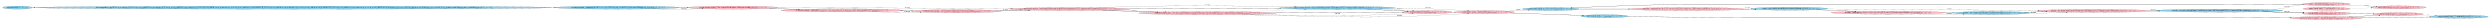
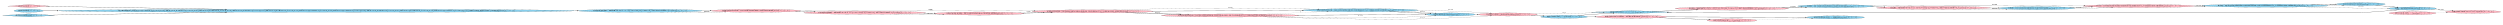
node "tuples = getTuples(pstream)@@@21@@@['0', '0', '1']": fillcolor lightpink -> skyblue
node "testParallelEOF['0', '1', '0']": added
node "assertOrder(tuples,0,1,2,3,4,7,6,8,9)@@@13@@@['0', '0', '1']": shape ellipse -> diamond
node "attachStreamFactory(pstream)@@@10@@@['1', '1', '1']": fillcolor lightpink -> skyblue
node "attachStreamFactory(pstream)@@@20@@@['0', '0', '1']": fillcolor lightpink -> skyblue
edge "assert(tuples.size() == 9)@@@12@@@['1', '1', '1']" -> "assertOrder(tuples,0,1,2,3,4,7,6,8,9)@@@13@@@['0', '0', '1']": added
edge "attachStreamFactory(pstream)@@@20@@@['0', '0', '1']" -> "assert(eofTuples.size() == 2)@@@14@@@['1', '0', '0']": now "attachStreamFactory(pstream)@@@20@@@['0', '0', '1']" -> "tuples = getTuples(pstream)@@@21@@@['0', '0', '1']"
node "testParallelMergeStream['0', '0', '1']": added
